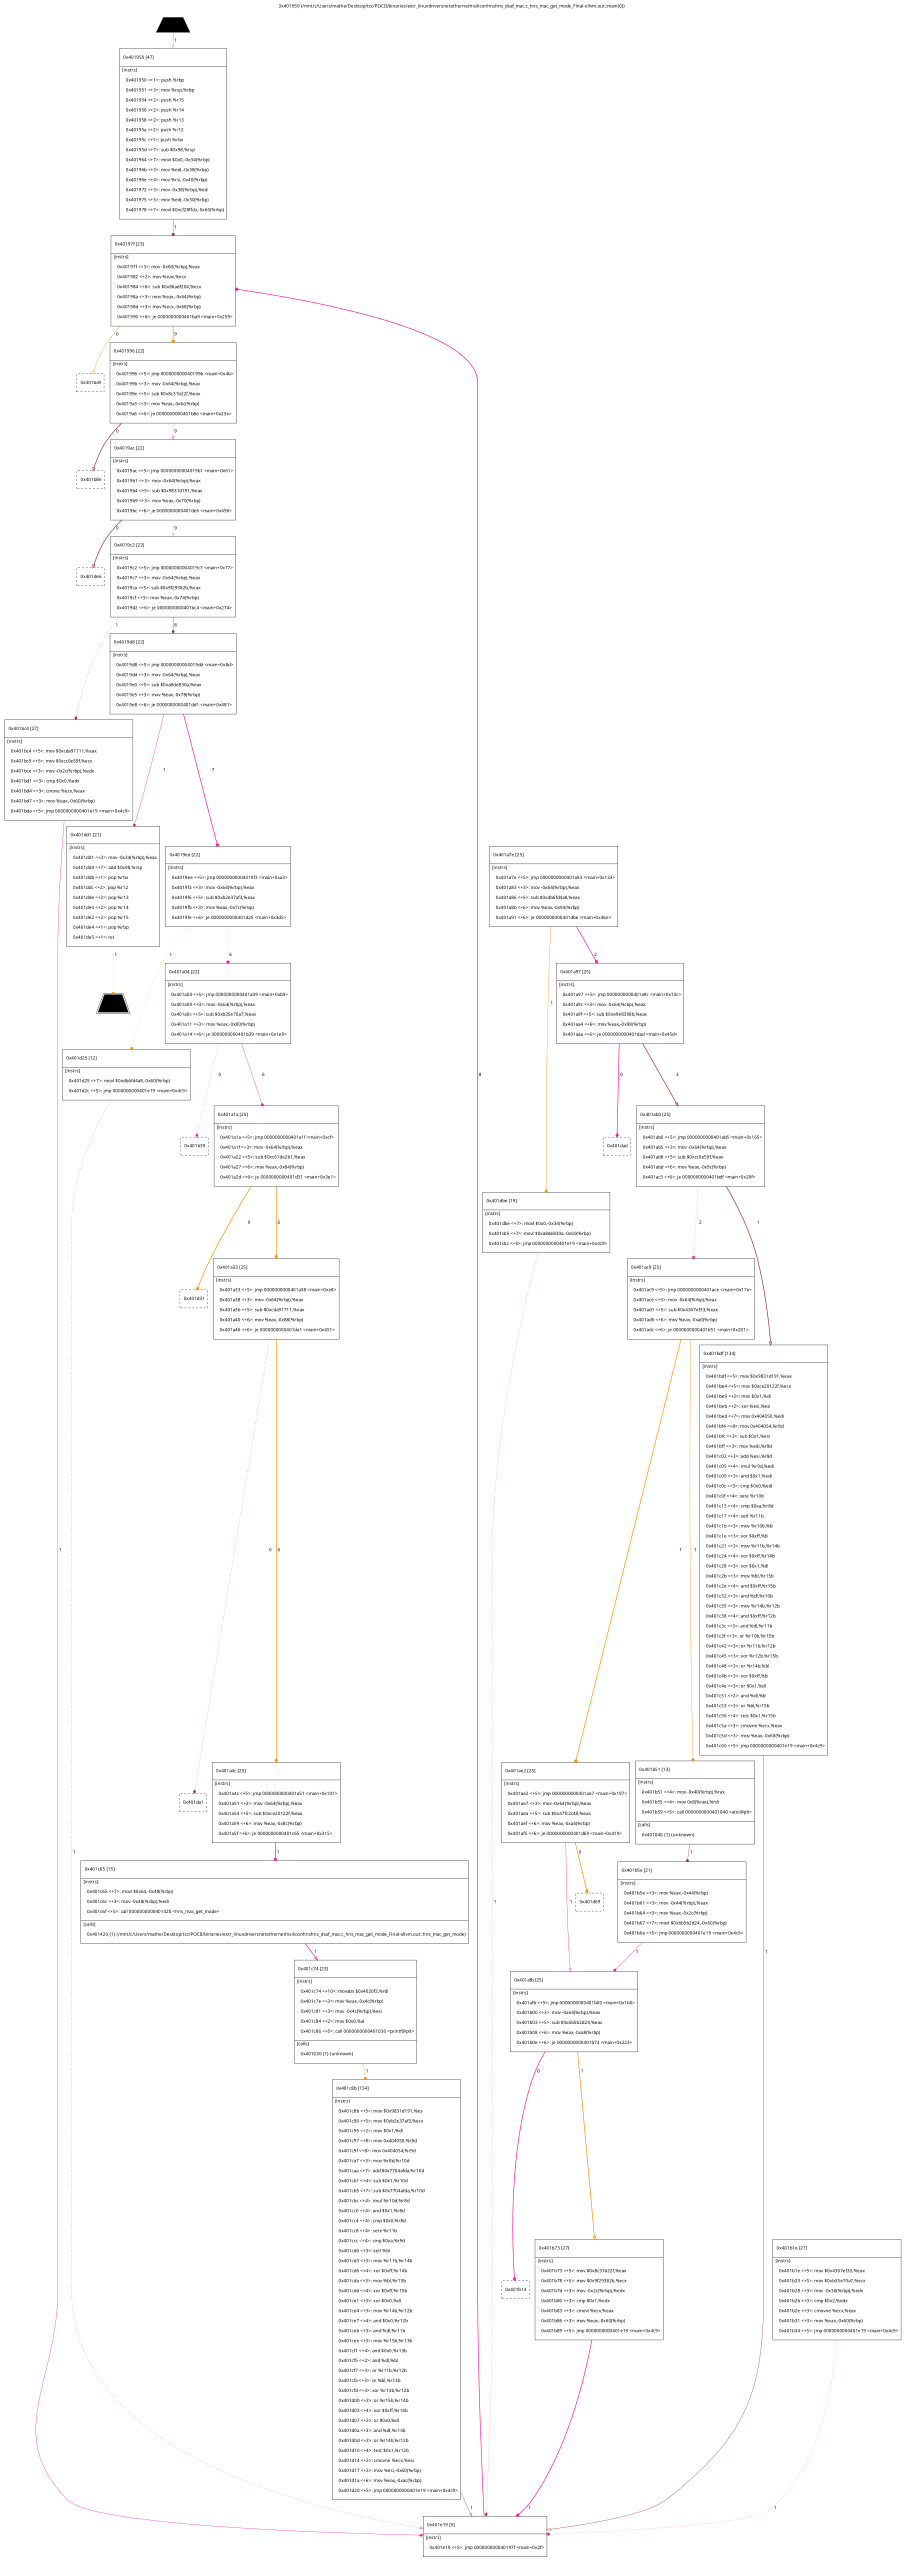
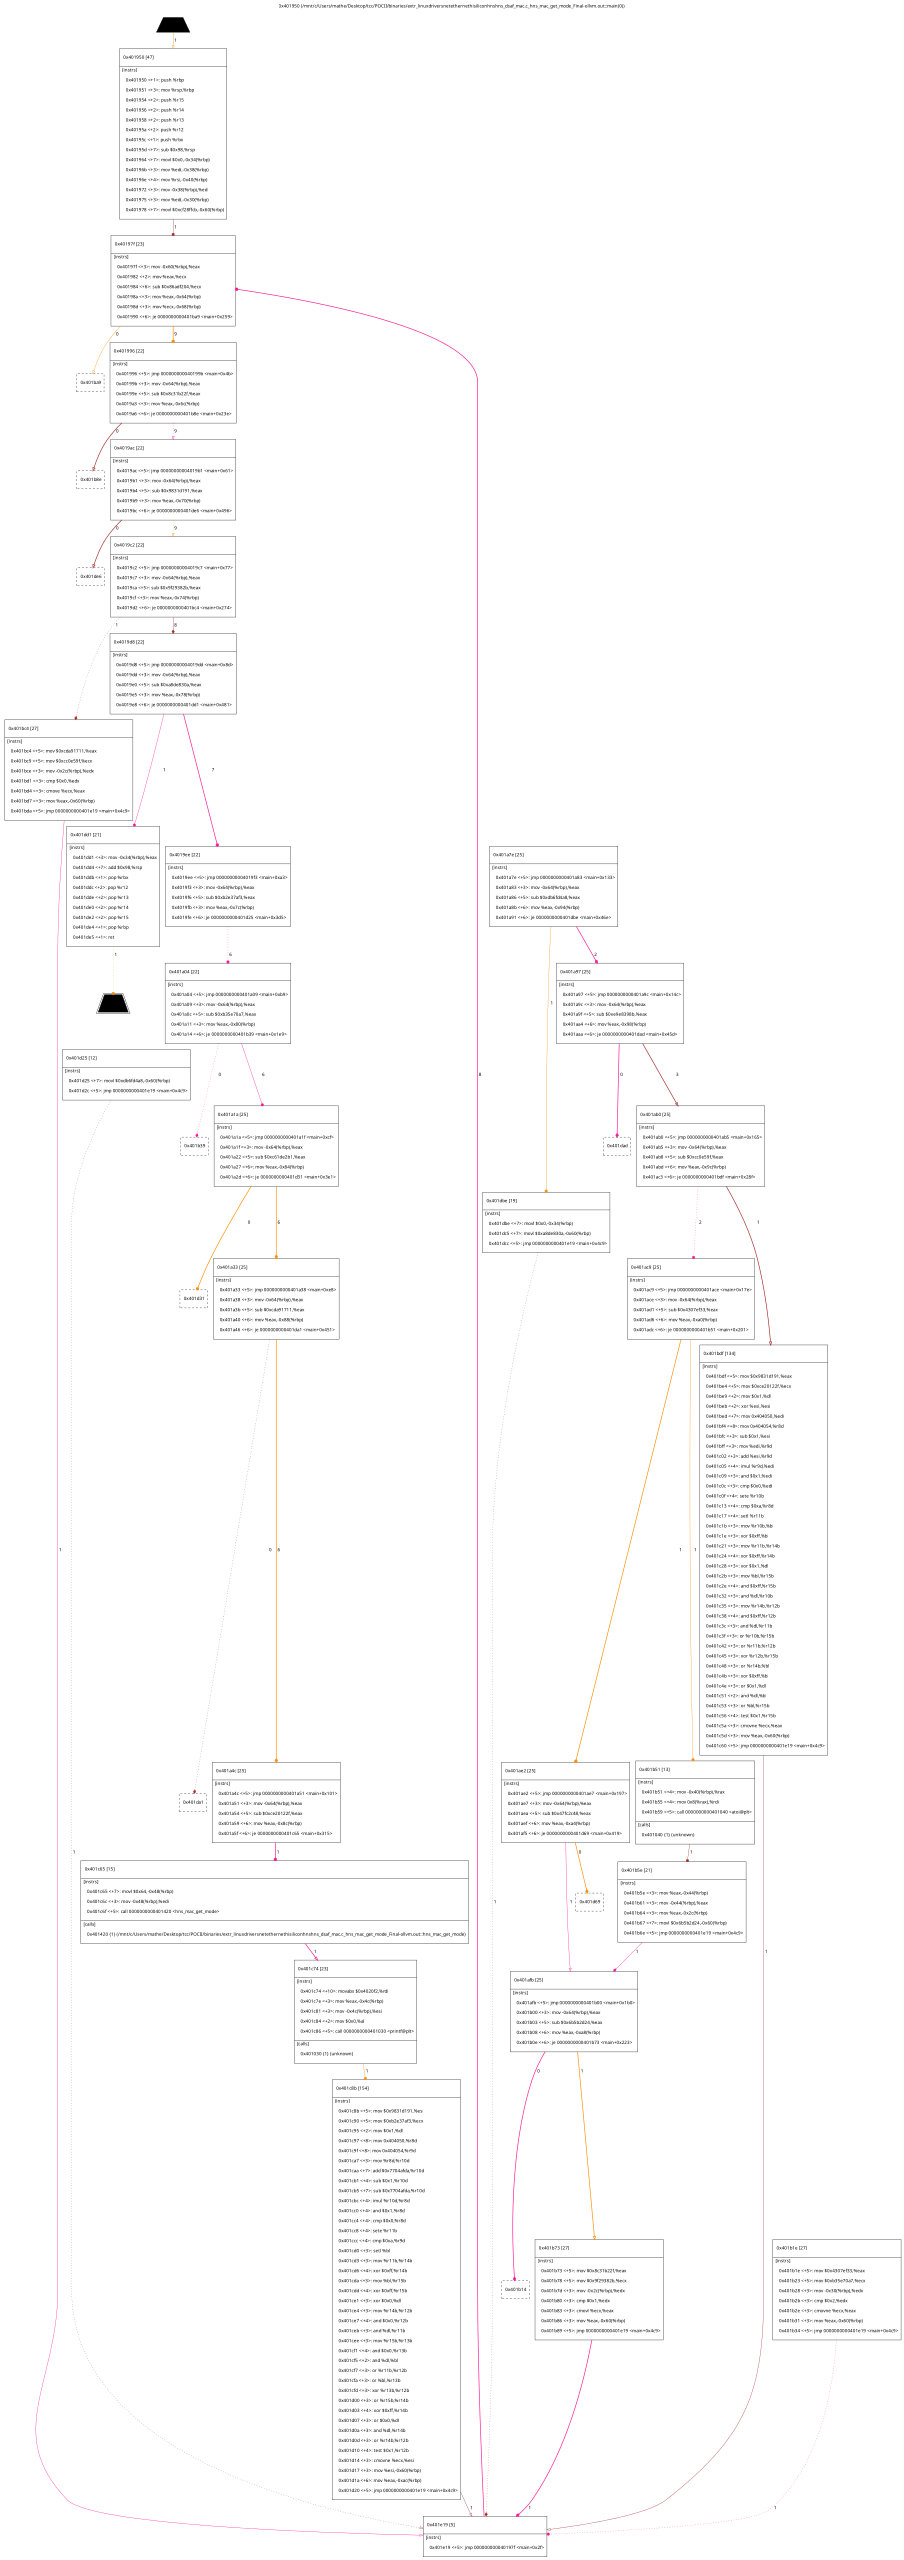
edge "0x4019ee [22]" -> "0x401d25 [12]": removed, label "1"
edge "0x401bc4 [27]" -> "0x401e19 [5]": arrowhead diamond -> onormal
